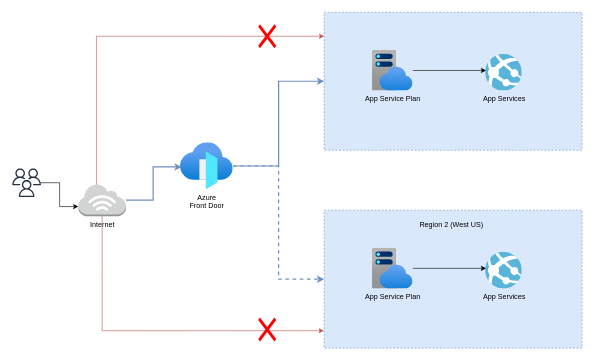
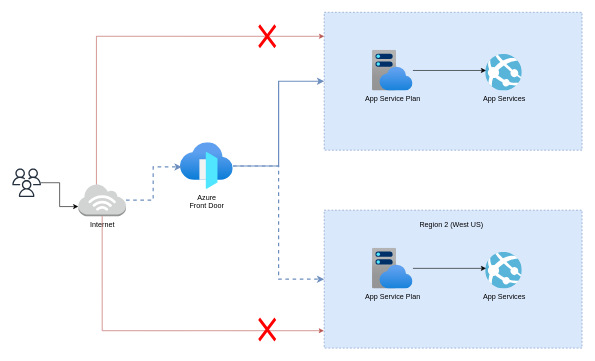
edge "Internet" -> "Azure Front Door": style solid -> dashed
